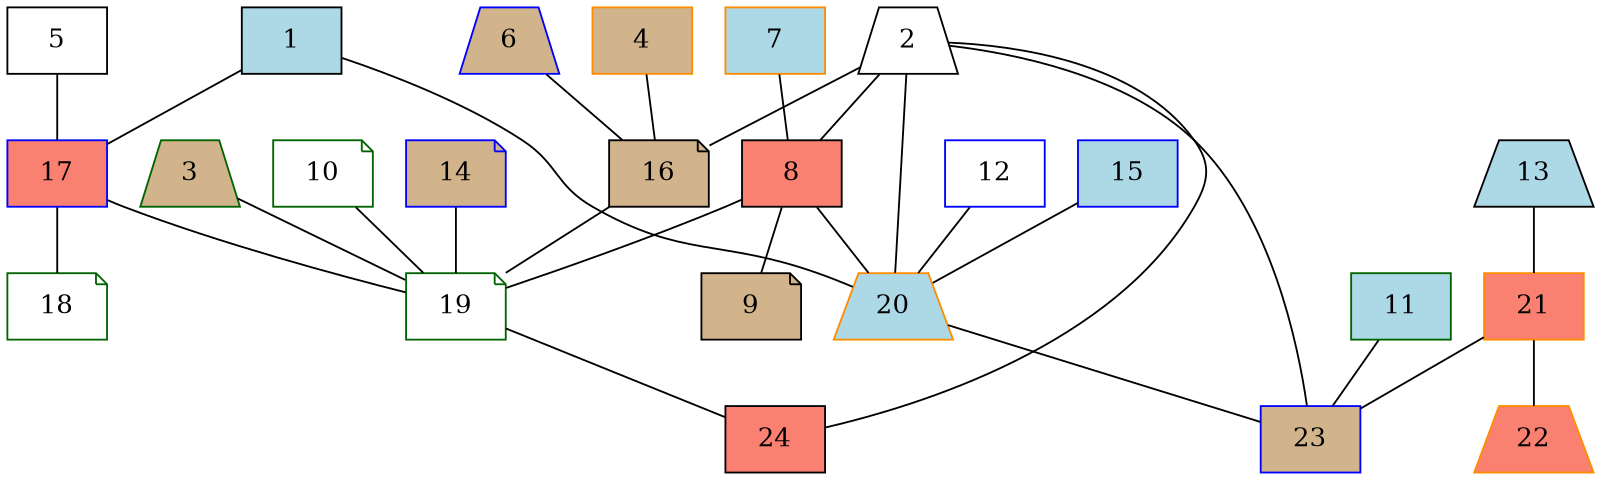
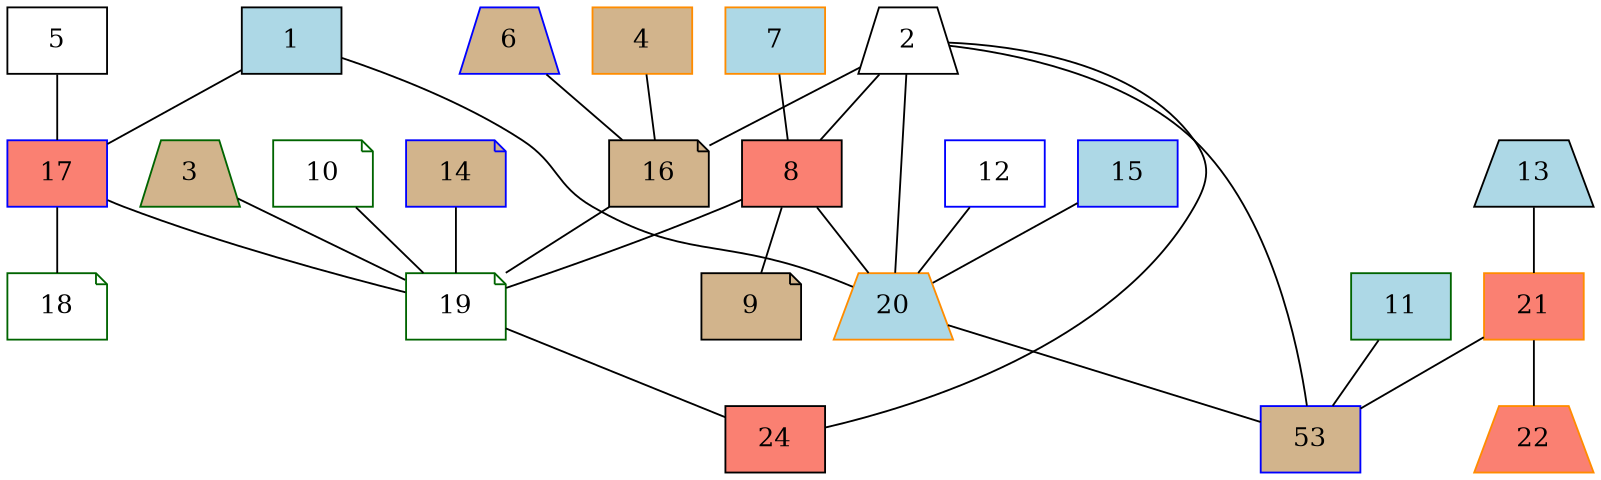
node "23": label "23" -> "53"
